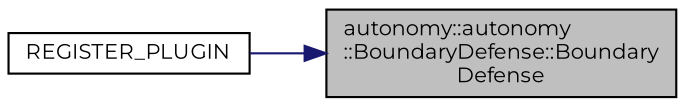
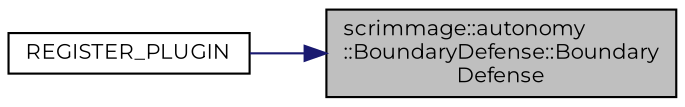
node "autonomy::autonomy ::BoundaryDefense::Boundary Defense": label "autonomy::autonomy ::BoundaryDefense::Boundary Defense" -> "scrimmage::autonomy ::BoundaryDefense::Boundary Defense"
